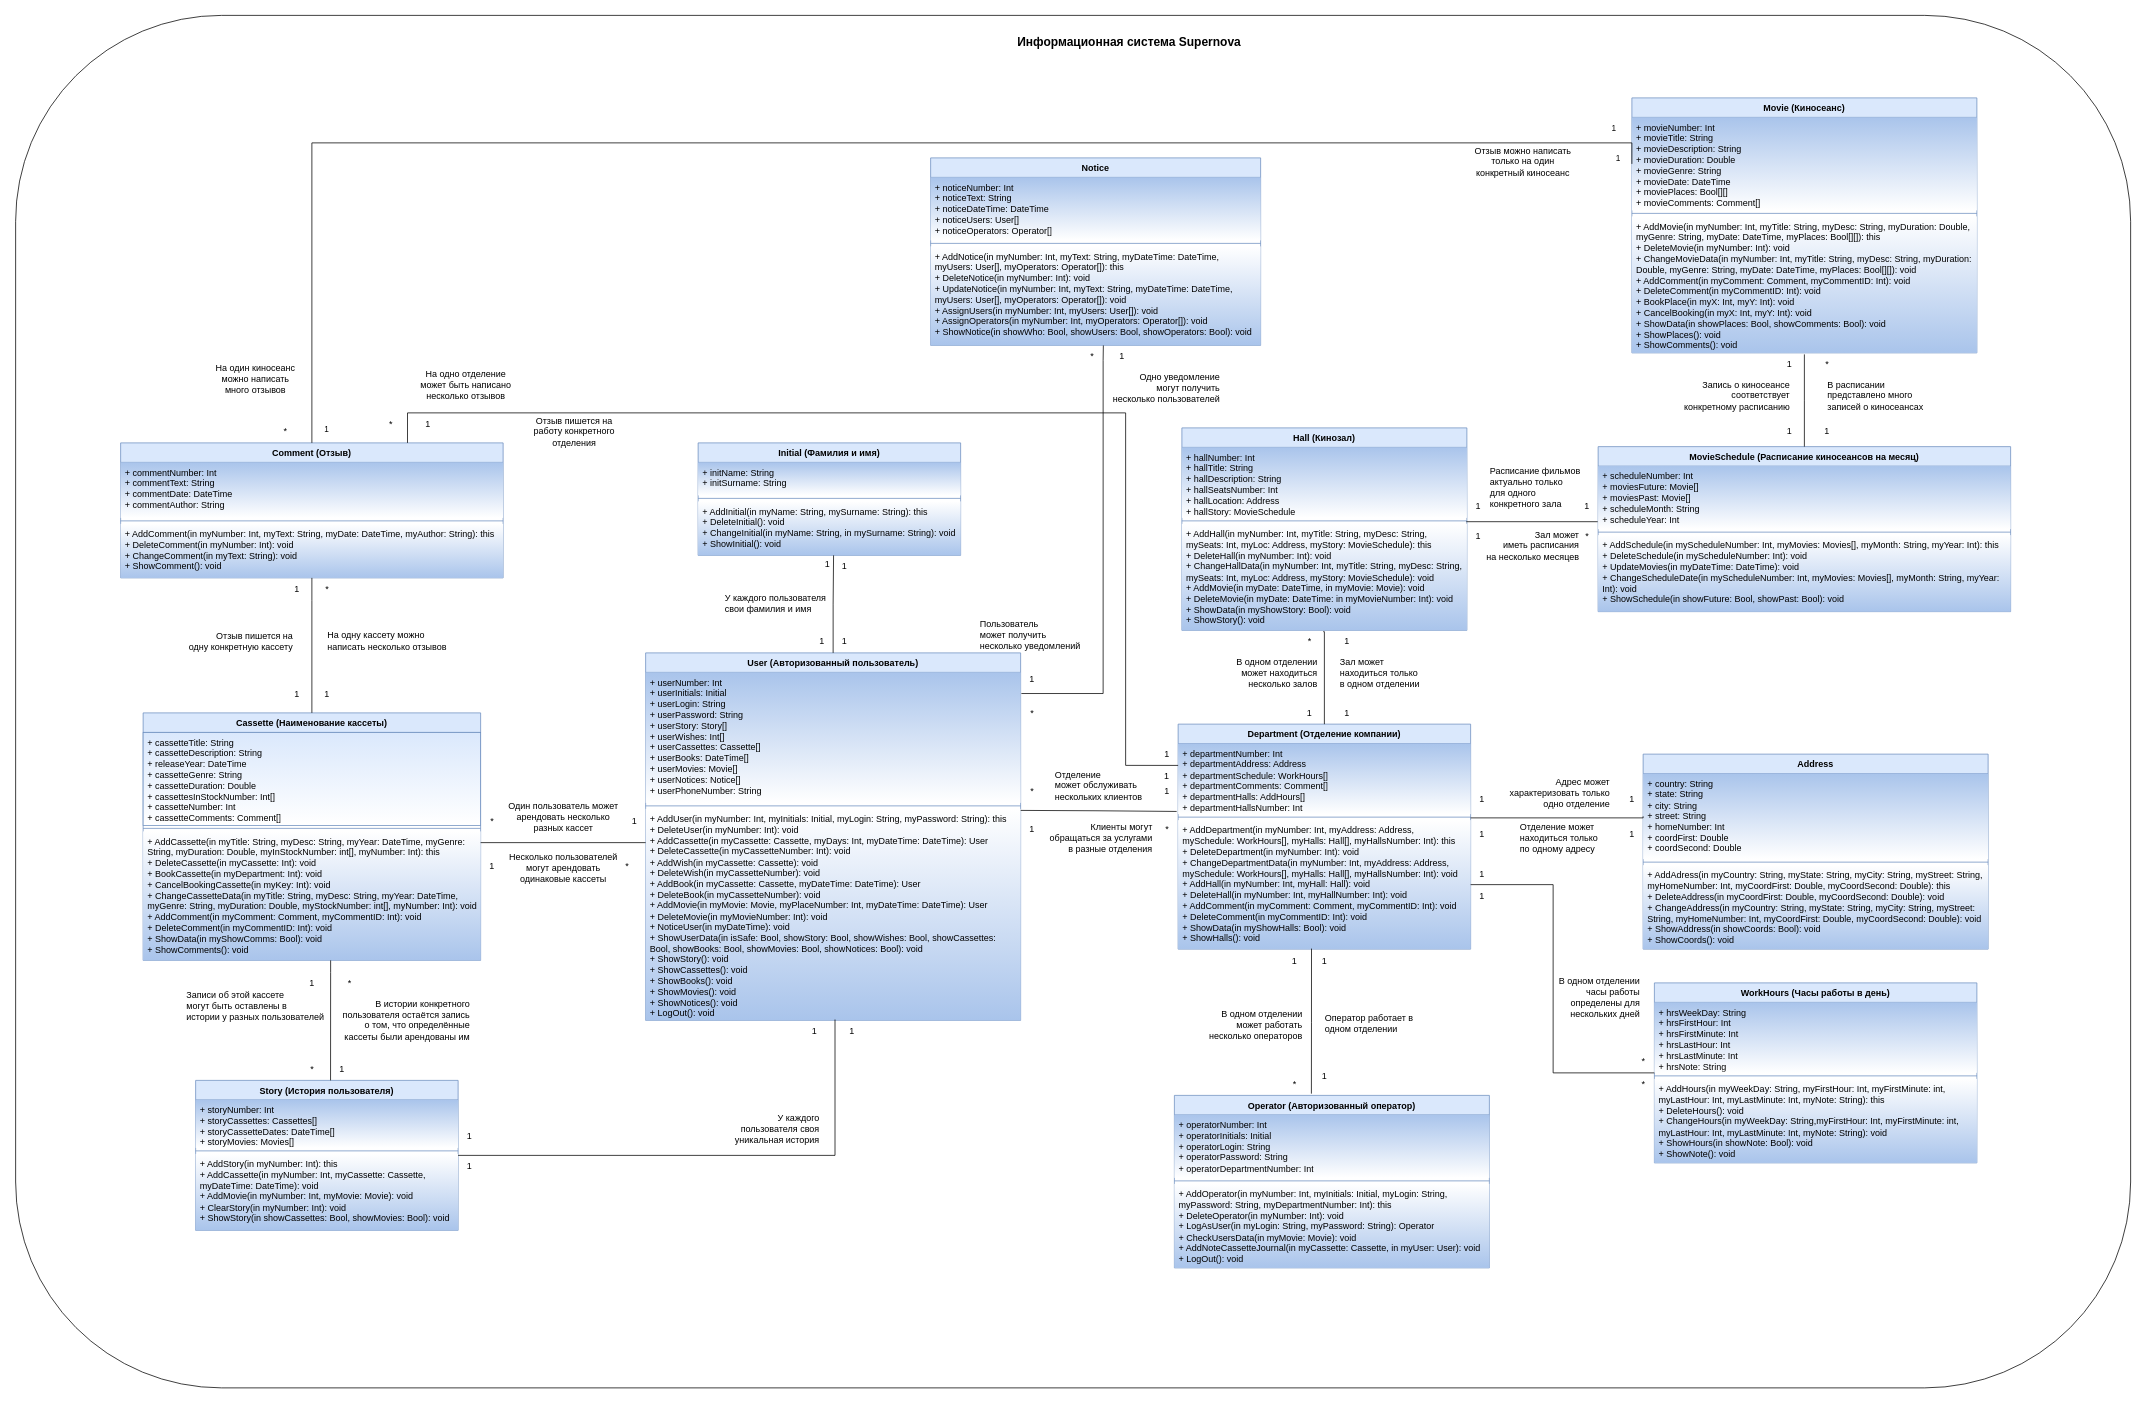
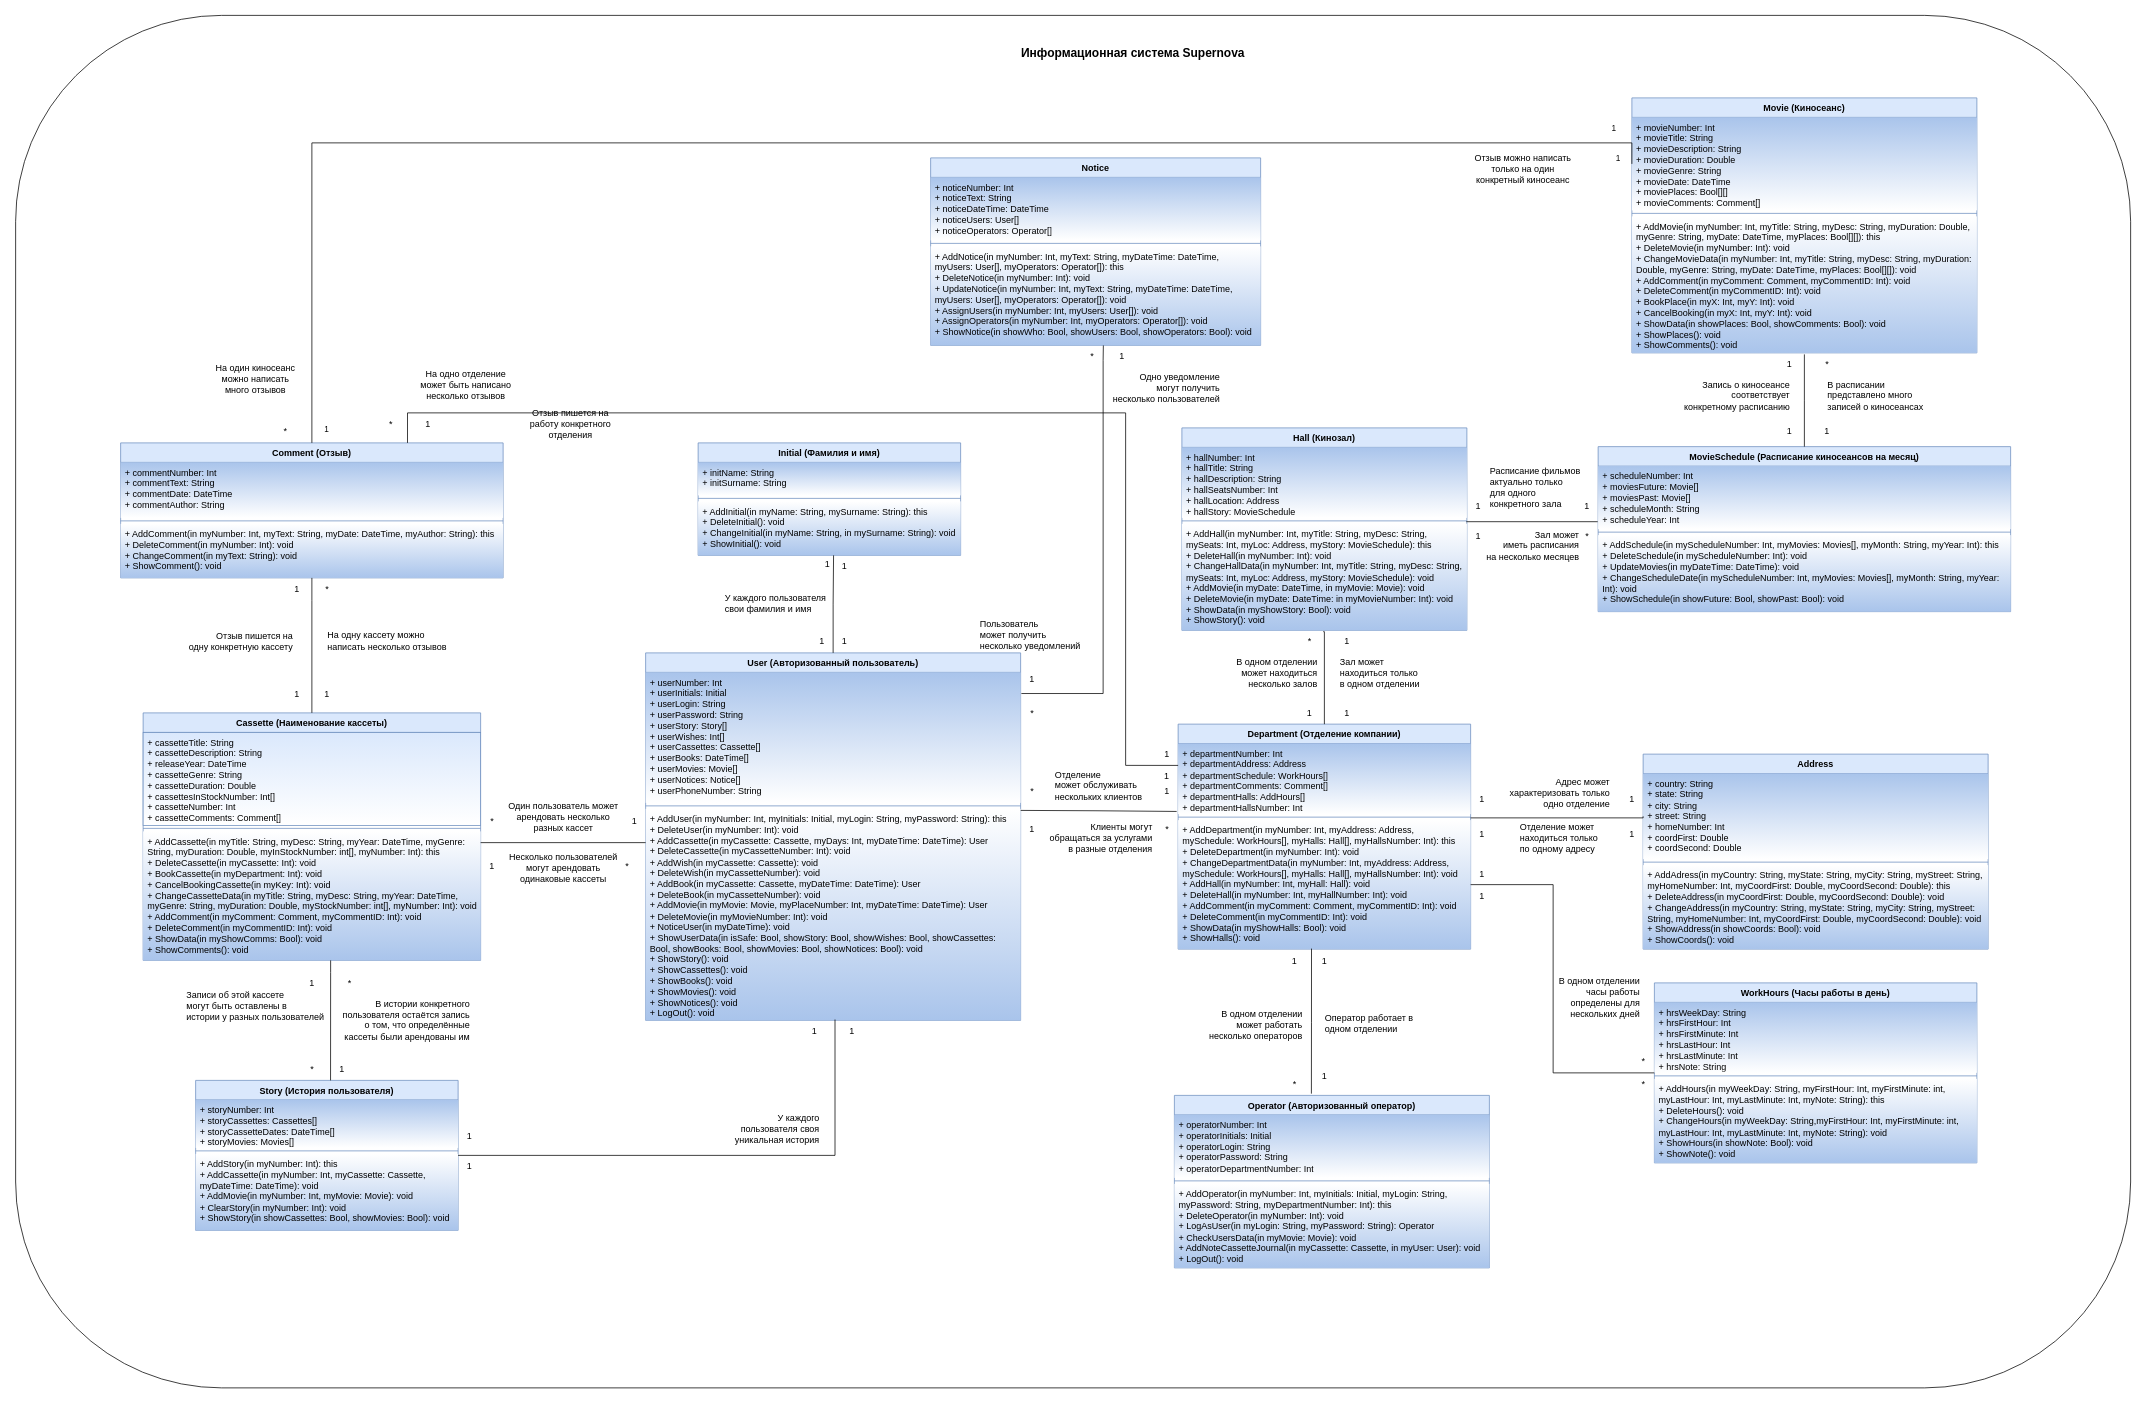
node "Информационная система Supernova": moved (1129, 42) -> (1133, 53)
node "Отзыв можно написать только на один конкретный киносеанс": moved (1523, 162) -> (1523, 169)
node "Отзыв пишется на работу конкретного отделения": moved (574, 432) -> (570, 424)
